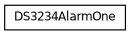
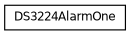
node "DS3234AlarmOne": label "DS3234AlarmOne" -> "DS3224AlarmOne"
